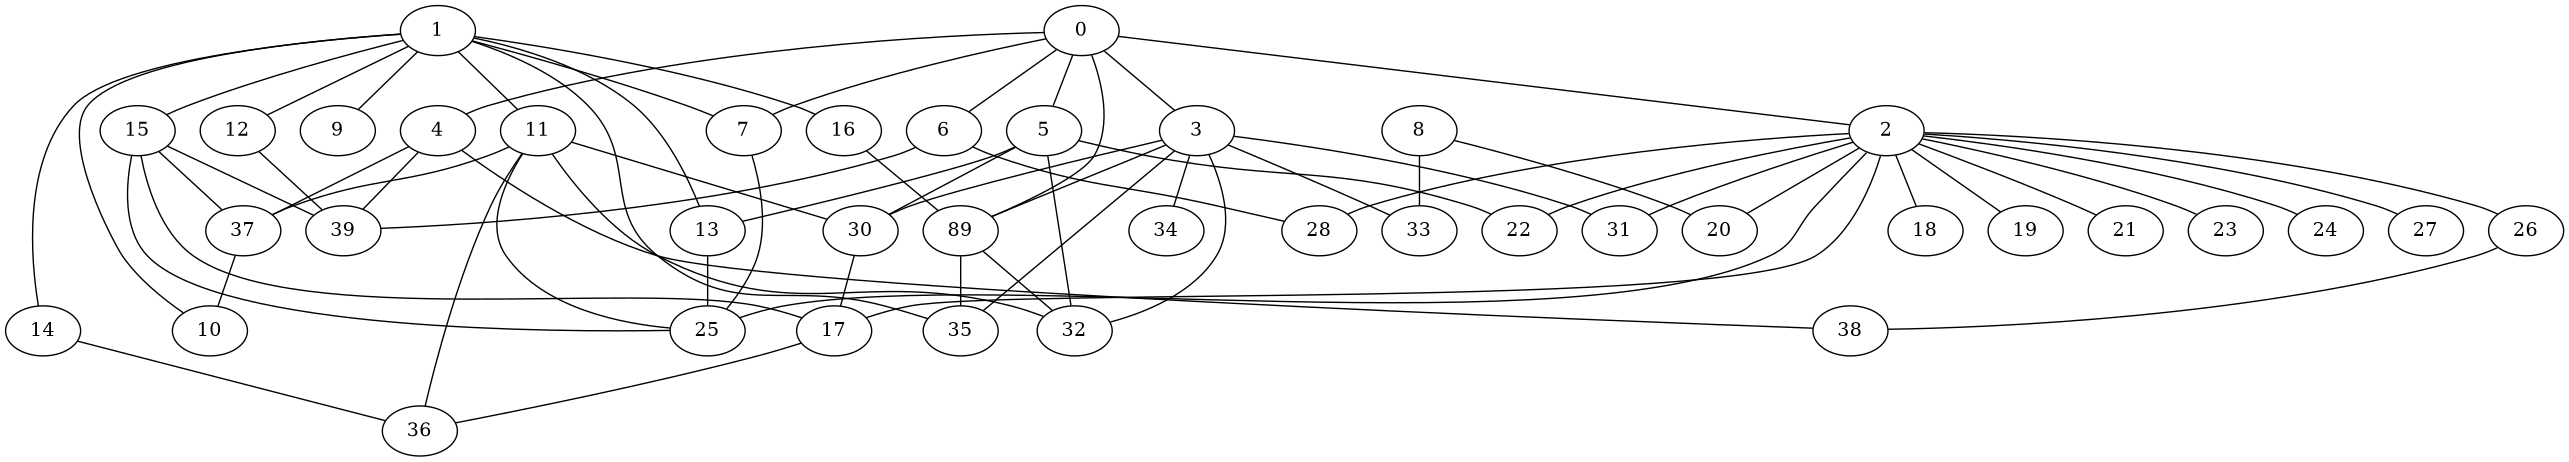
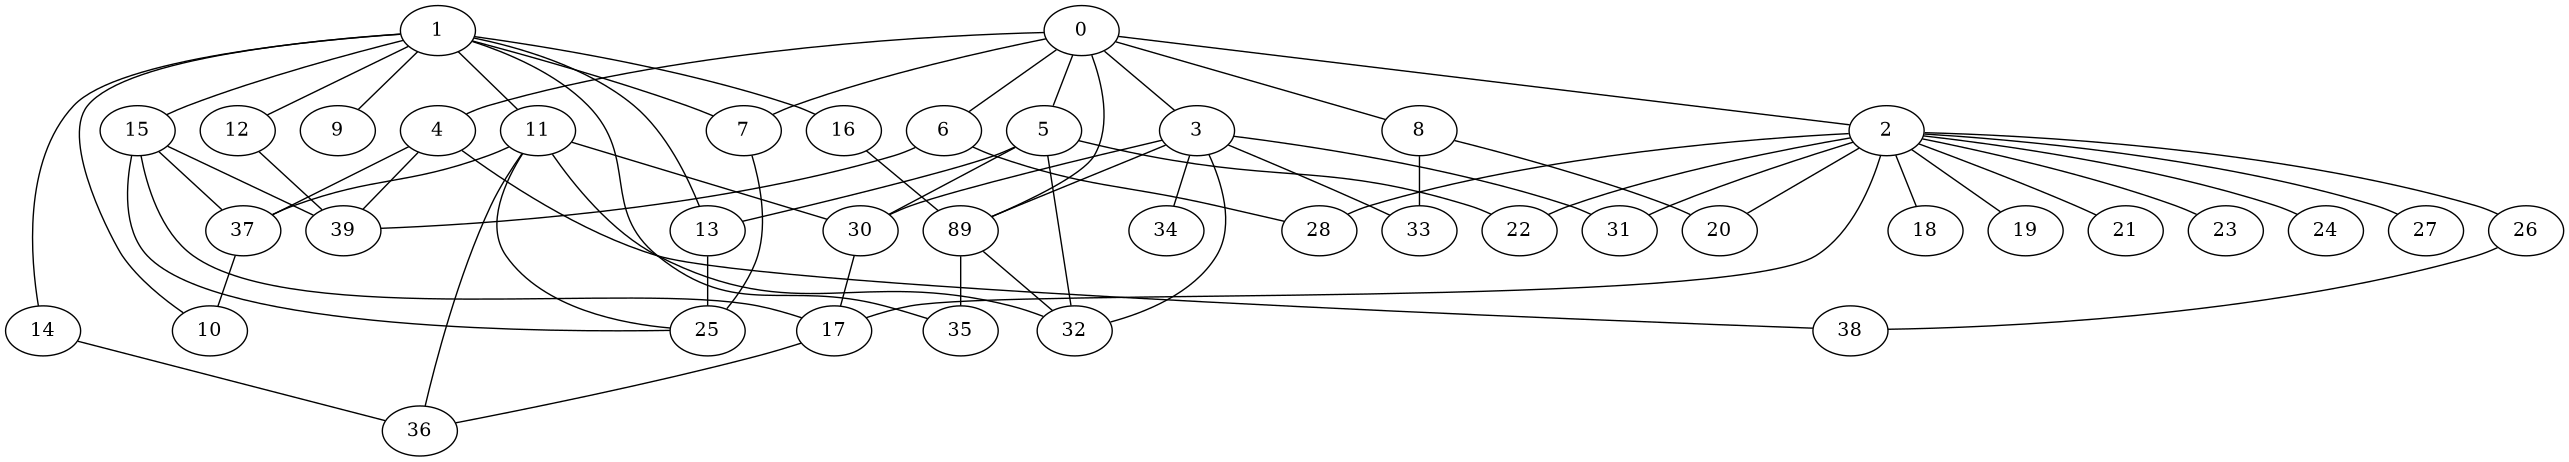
edge "0" -- "8": added
edge "3" -- "35": removed
edge "2" -- "25": removed
